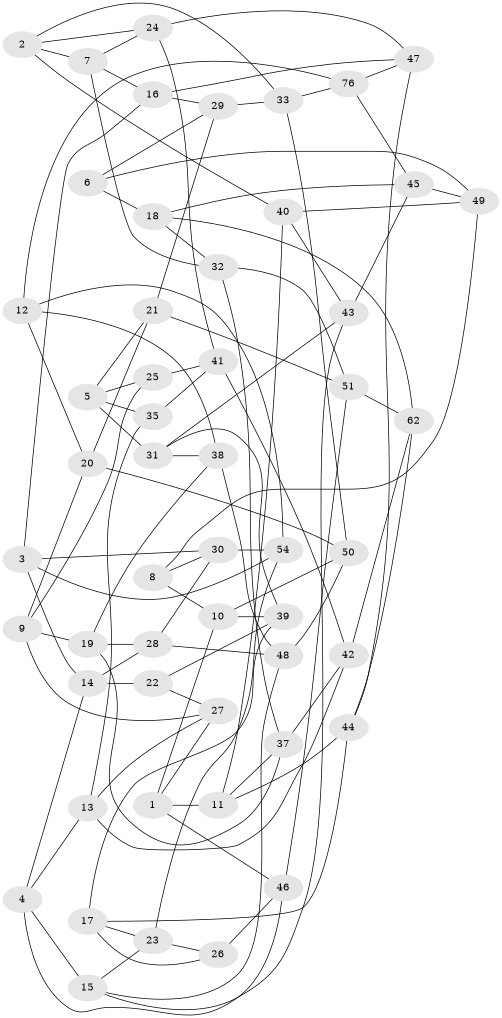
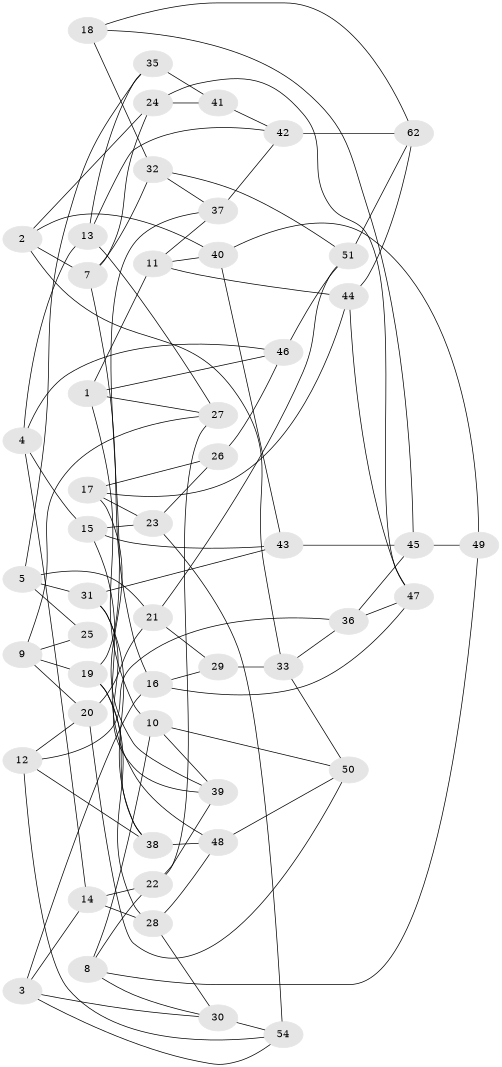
node "76": label "76" -> "36"
node "6": removed
edge "41" -- "25": removed
edge "22" -- "8": added
